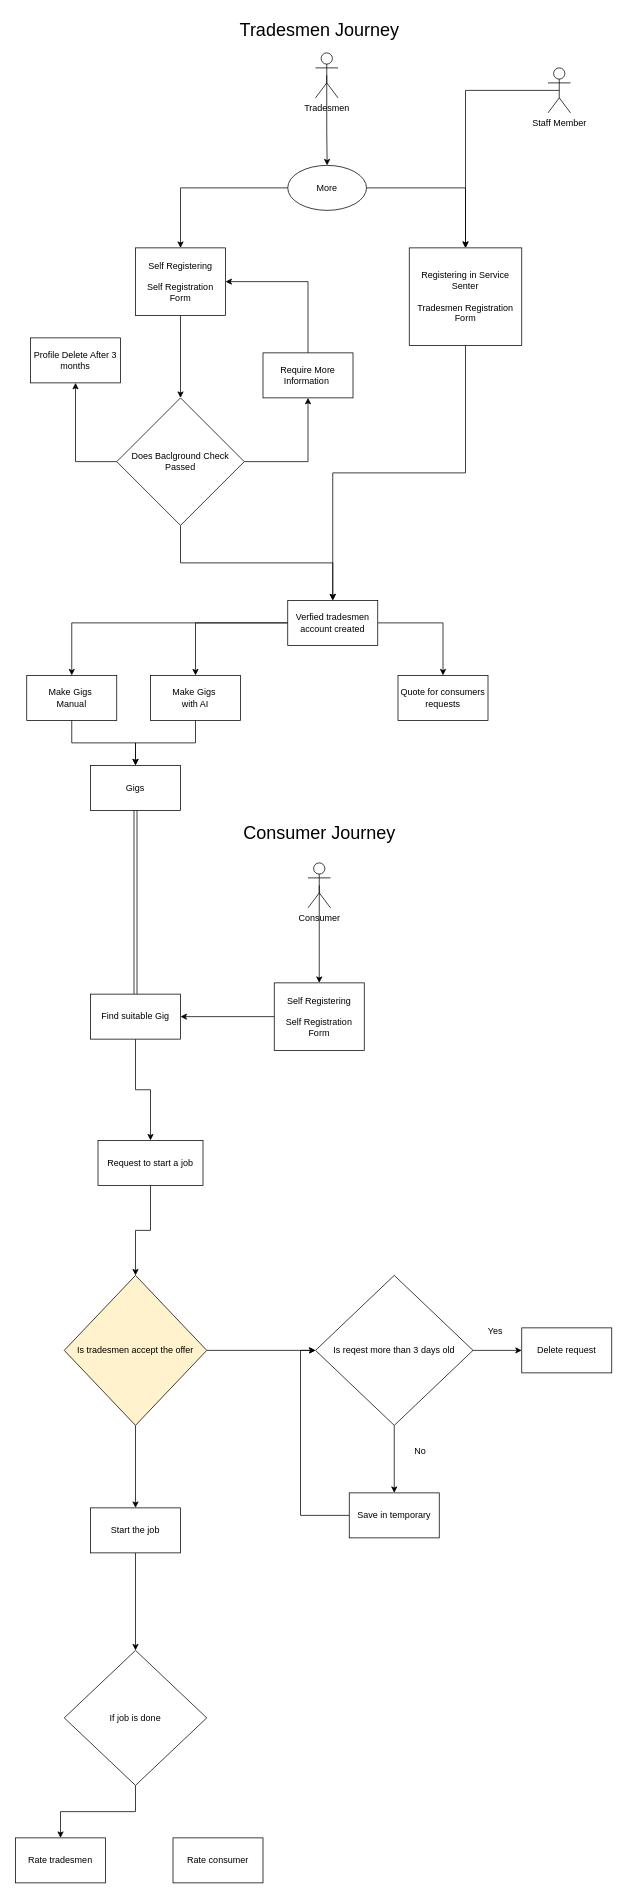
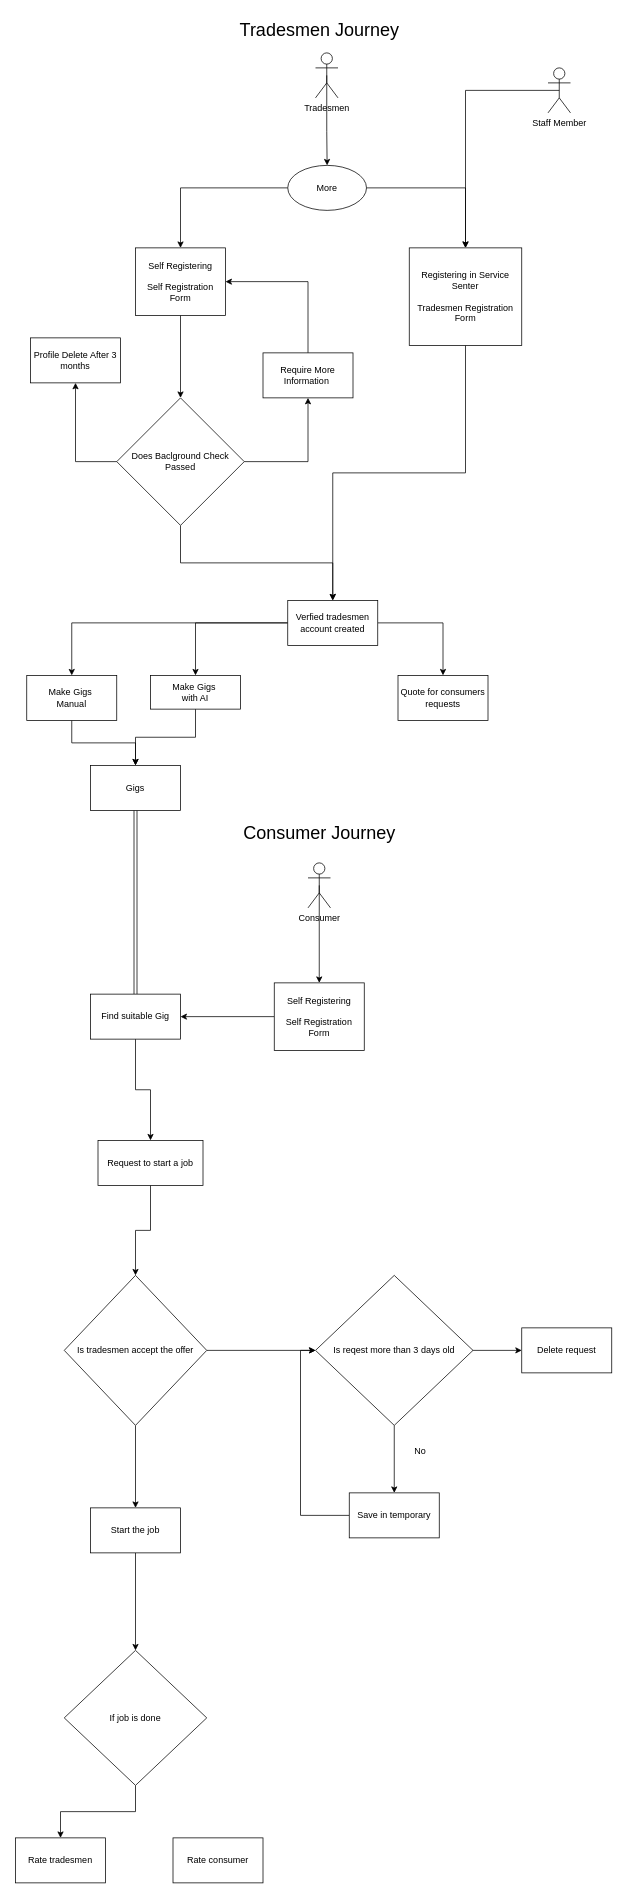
node "Make Gigs with AI": size 90x45 -> 90x34
node "Yes": removed
node "Is tradesmen accept the offer": fillcolor #fff2cc -> #ffffff
